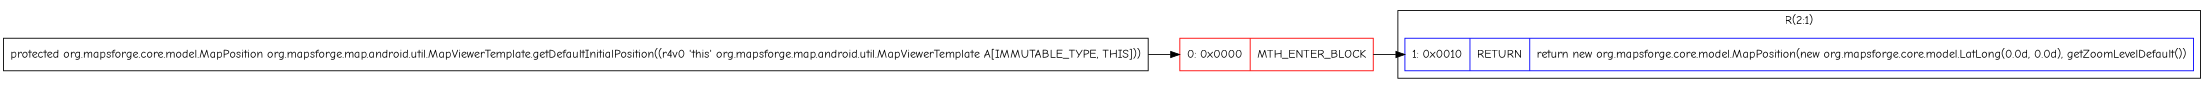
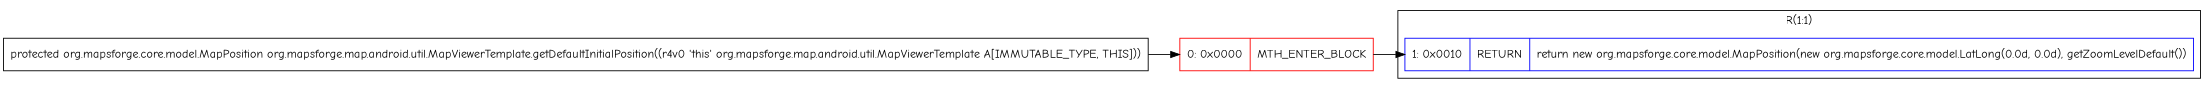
cluster "R(2:1)": label "R(2:1)" -> "R(1:1)"
